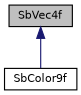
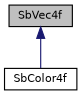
node "SbColor9f": label "SbColor9f" -> "SbColor4f"
